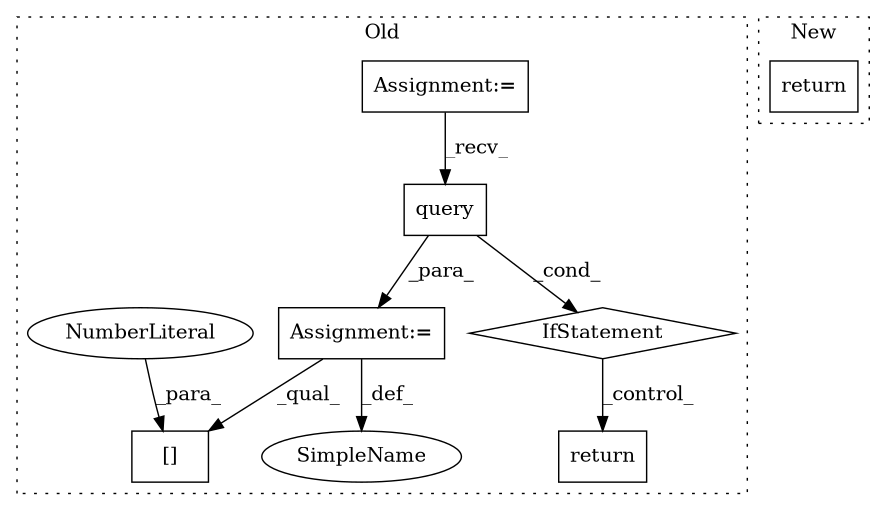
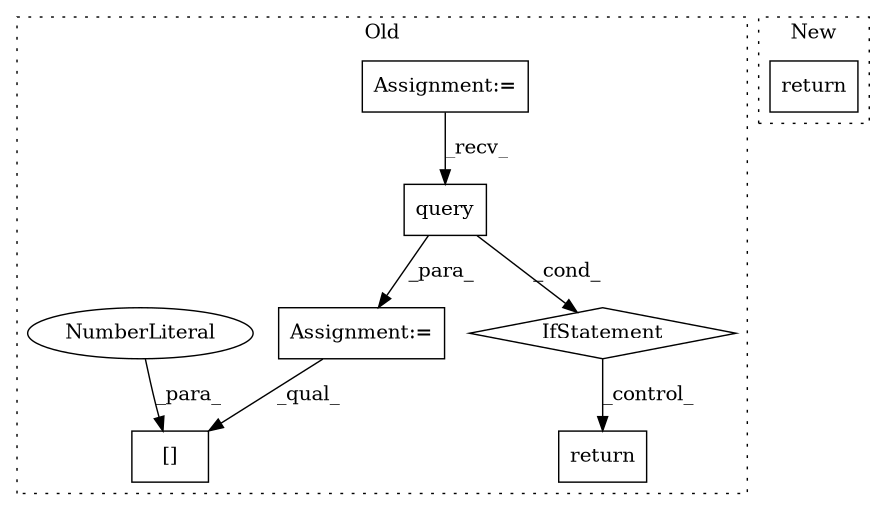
node "SimpleName": removed
